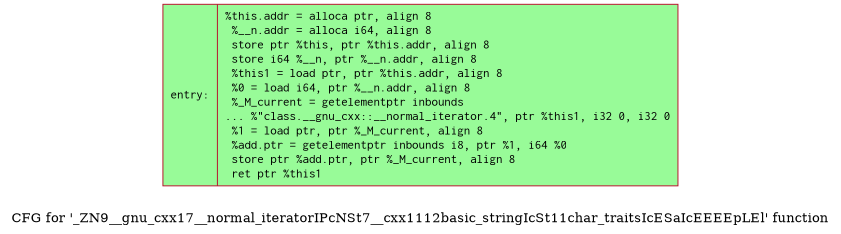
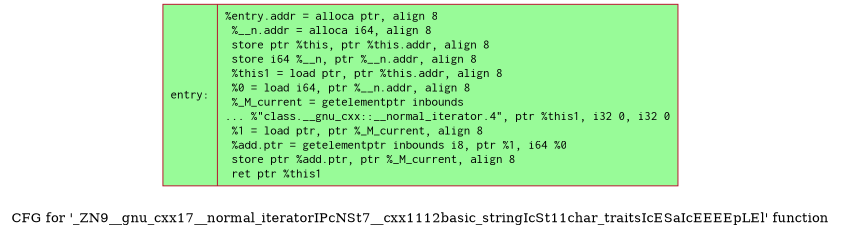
node "entry:": text "%this.addr = alloca ptr, align 8" -> "%entry.addr = alloca ptr, align 8"
